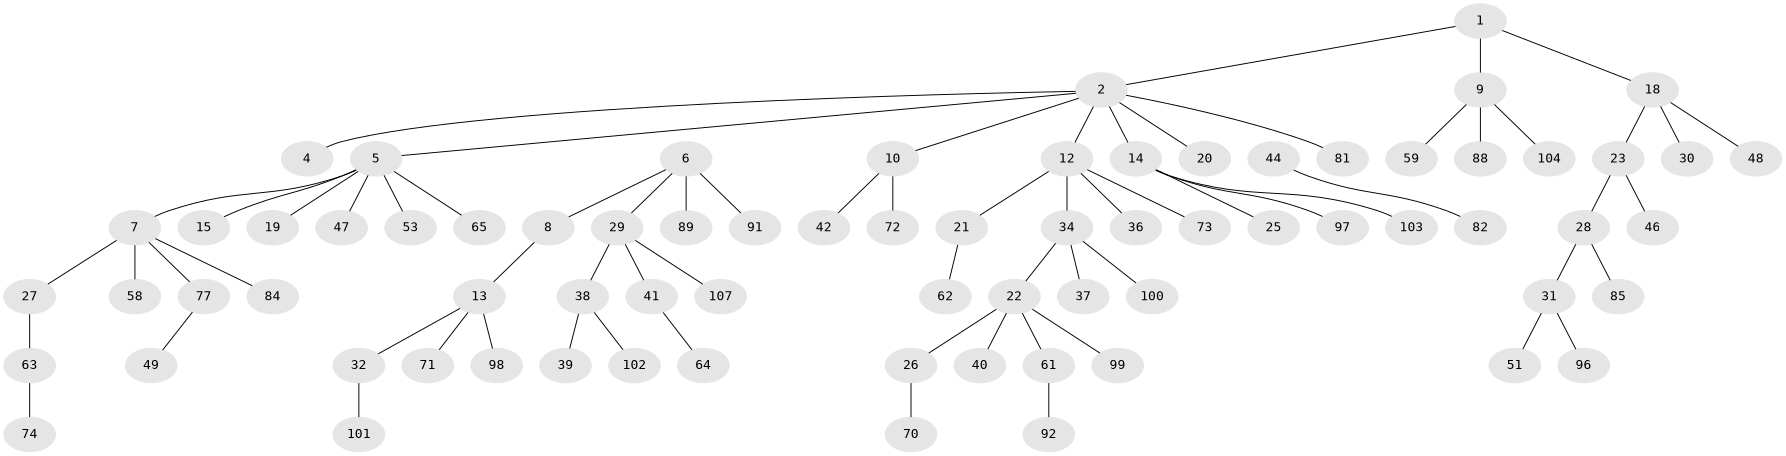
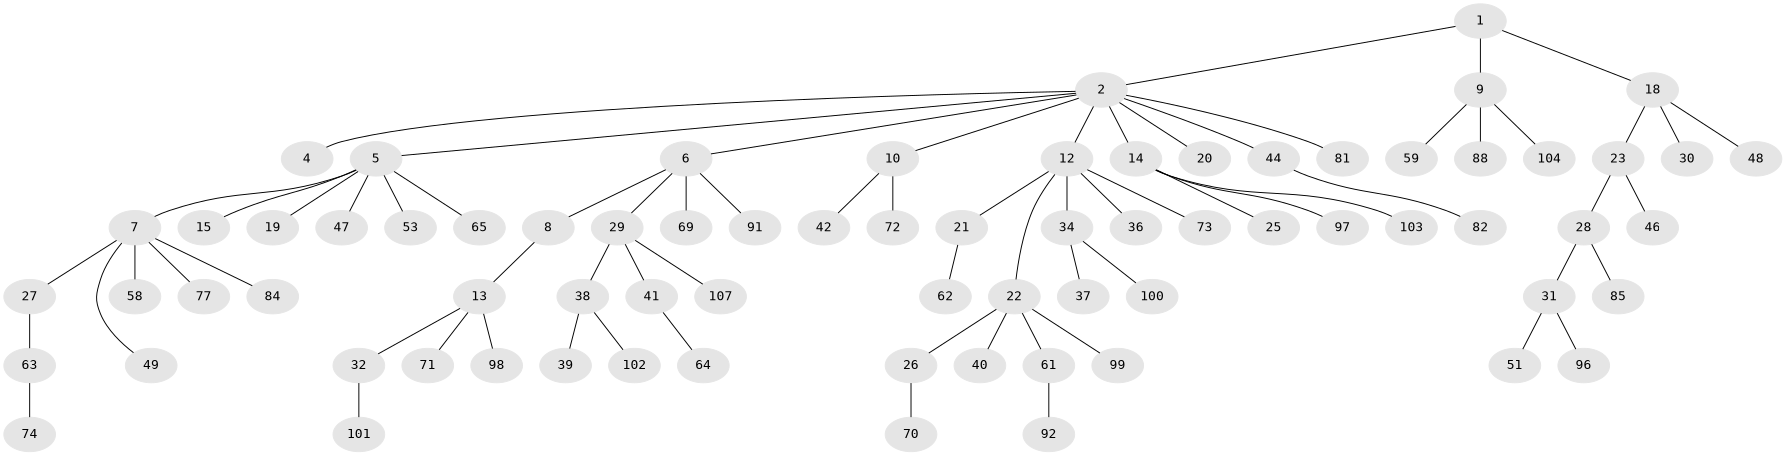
edge "2" -- "44": added
edge "2" -- "6": added
node "89": label "89" -> "69"
edge "34" -- "22": now "12" -- "22"
edge "77" -- "49": now "7" -- "49"
